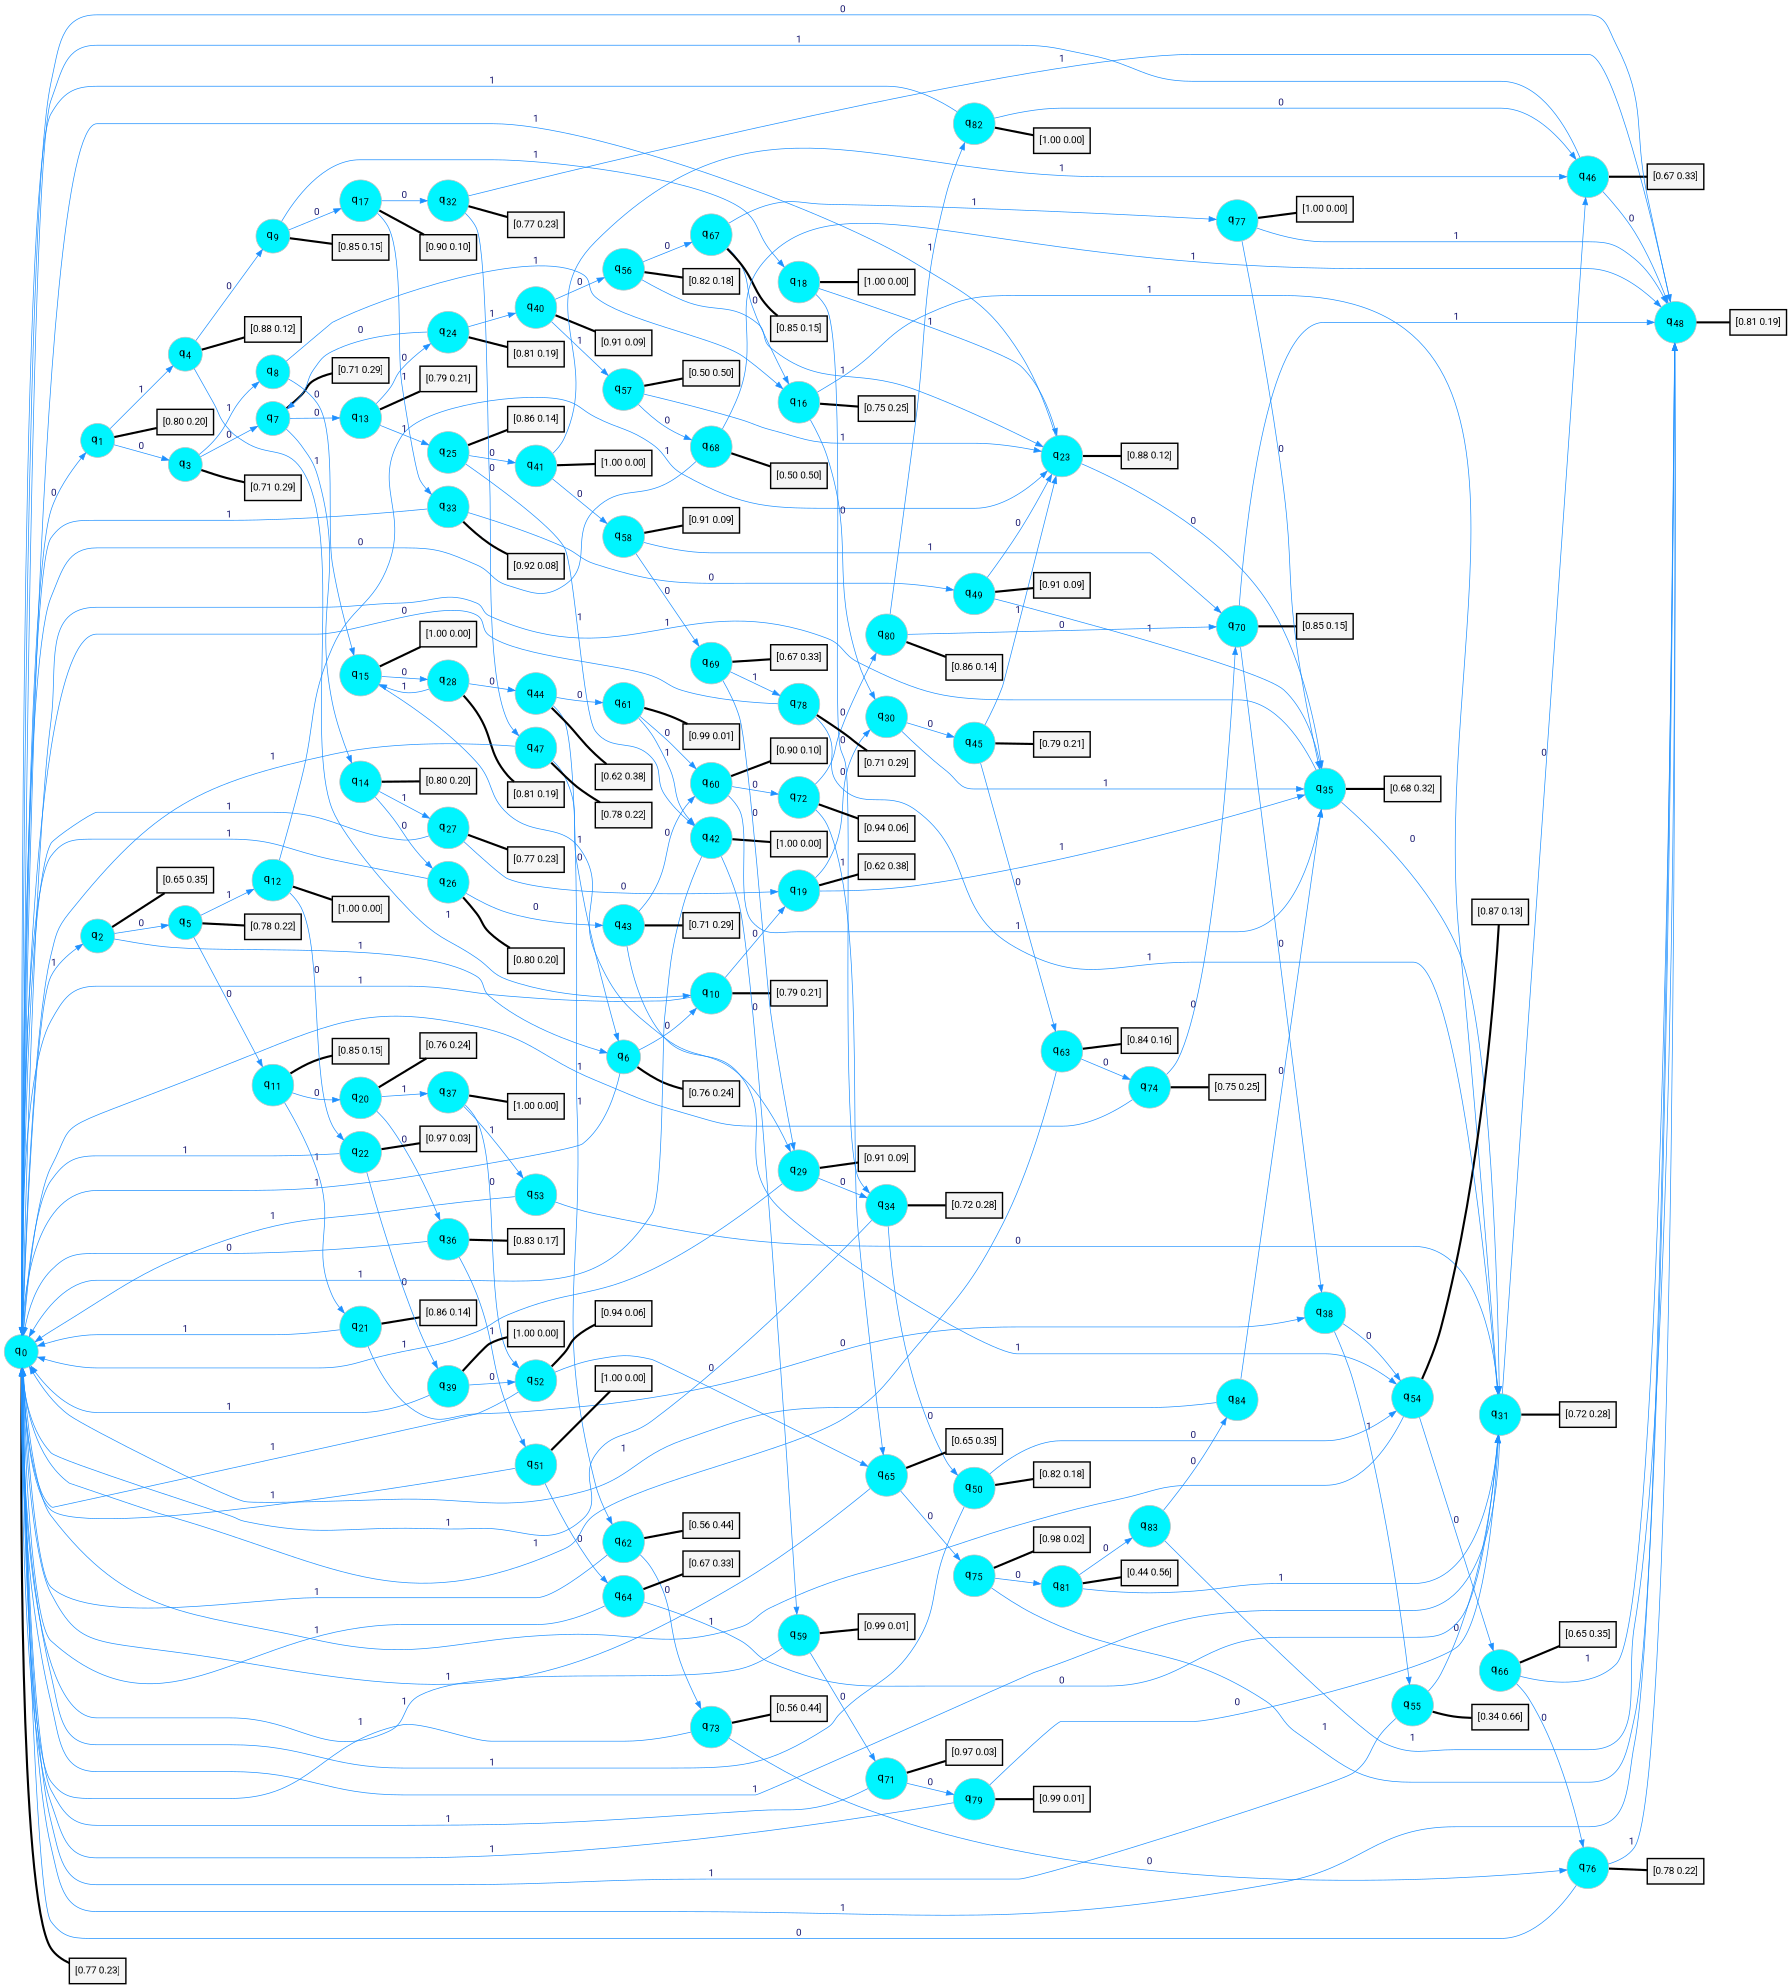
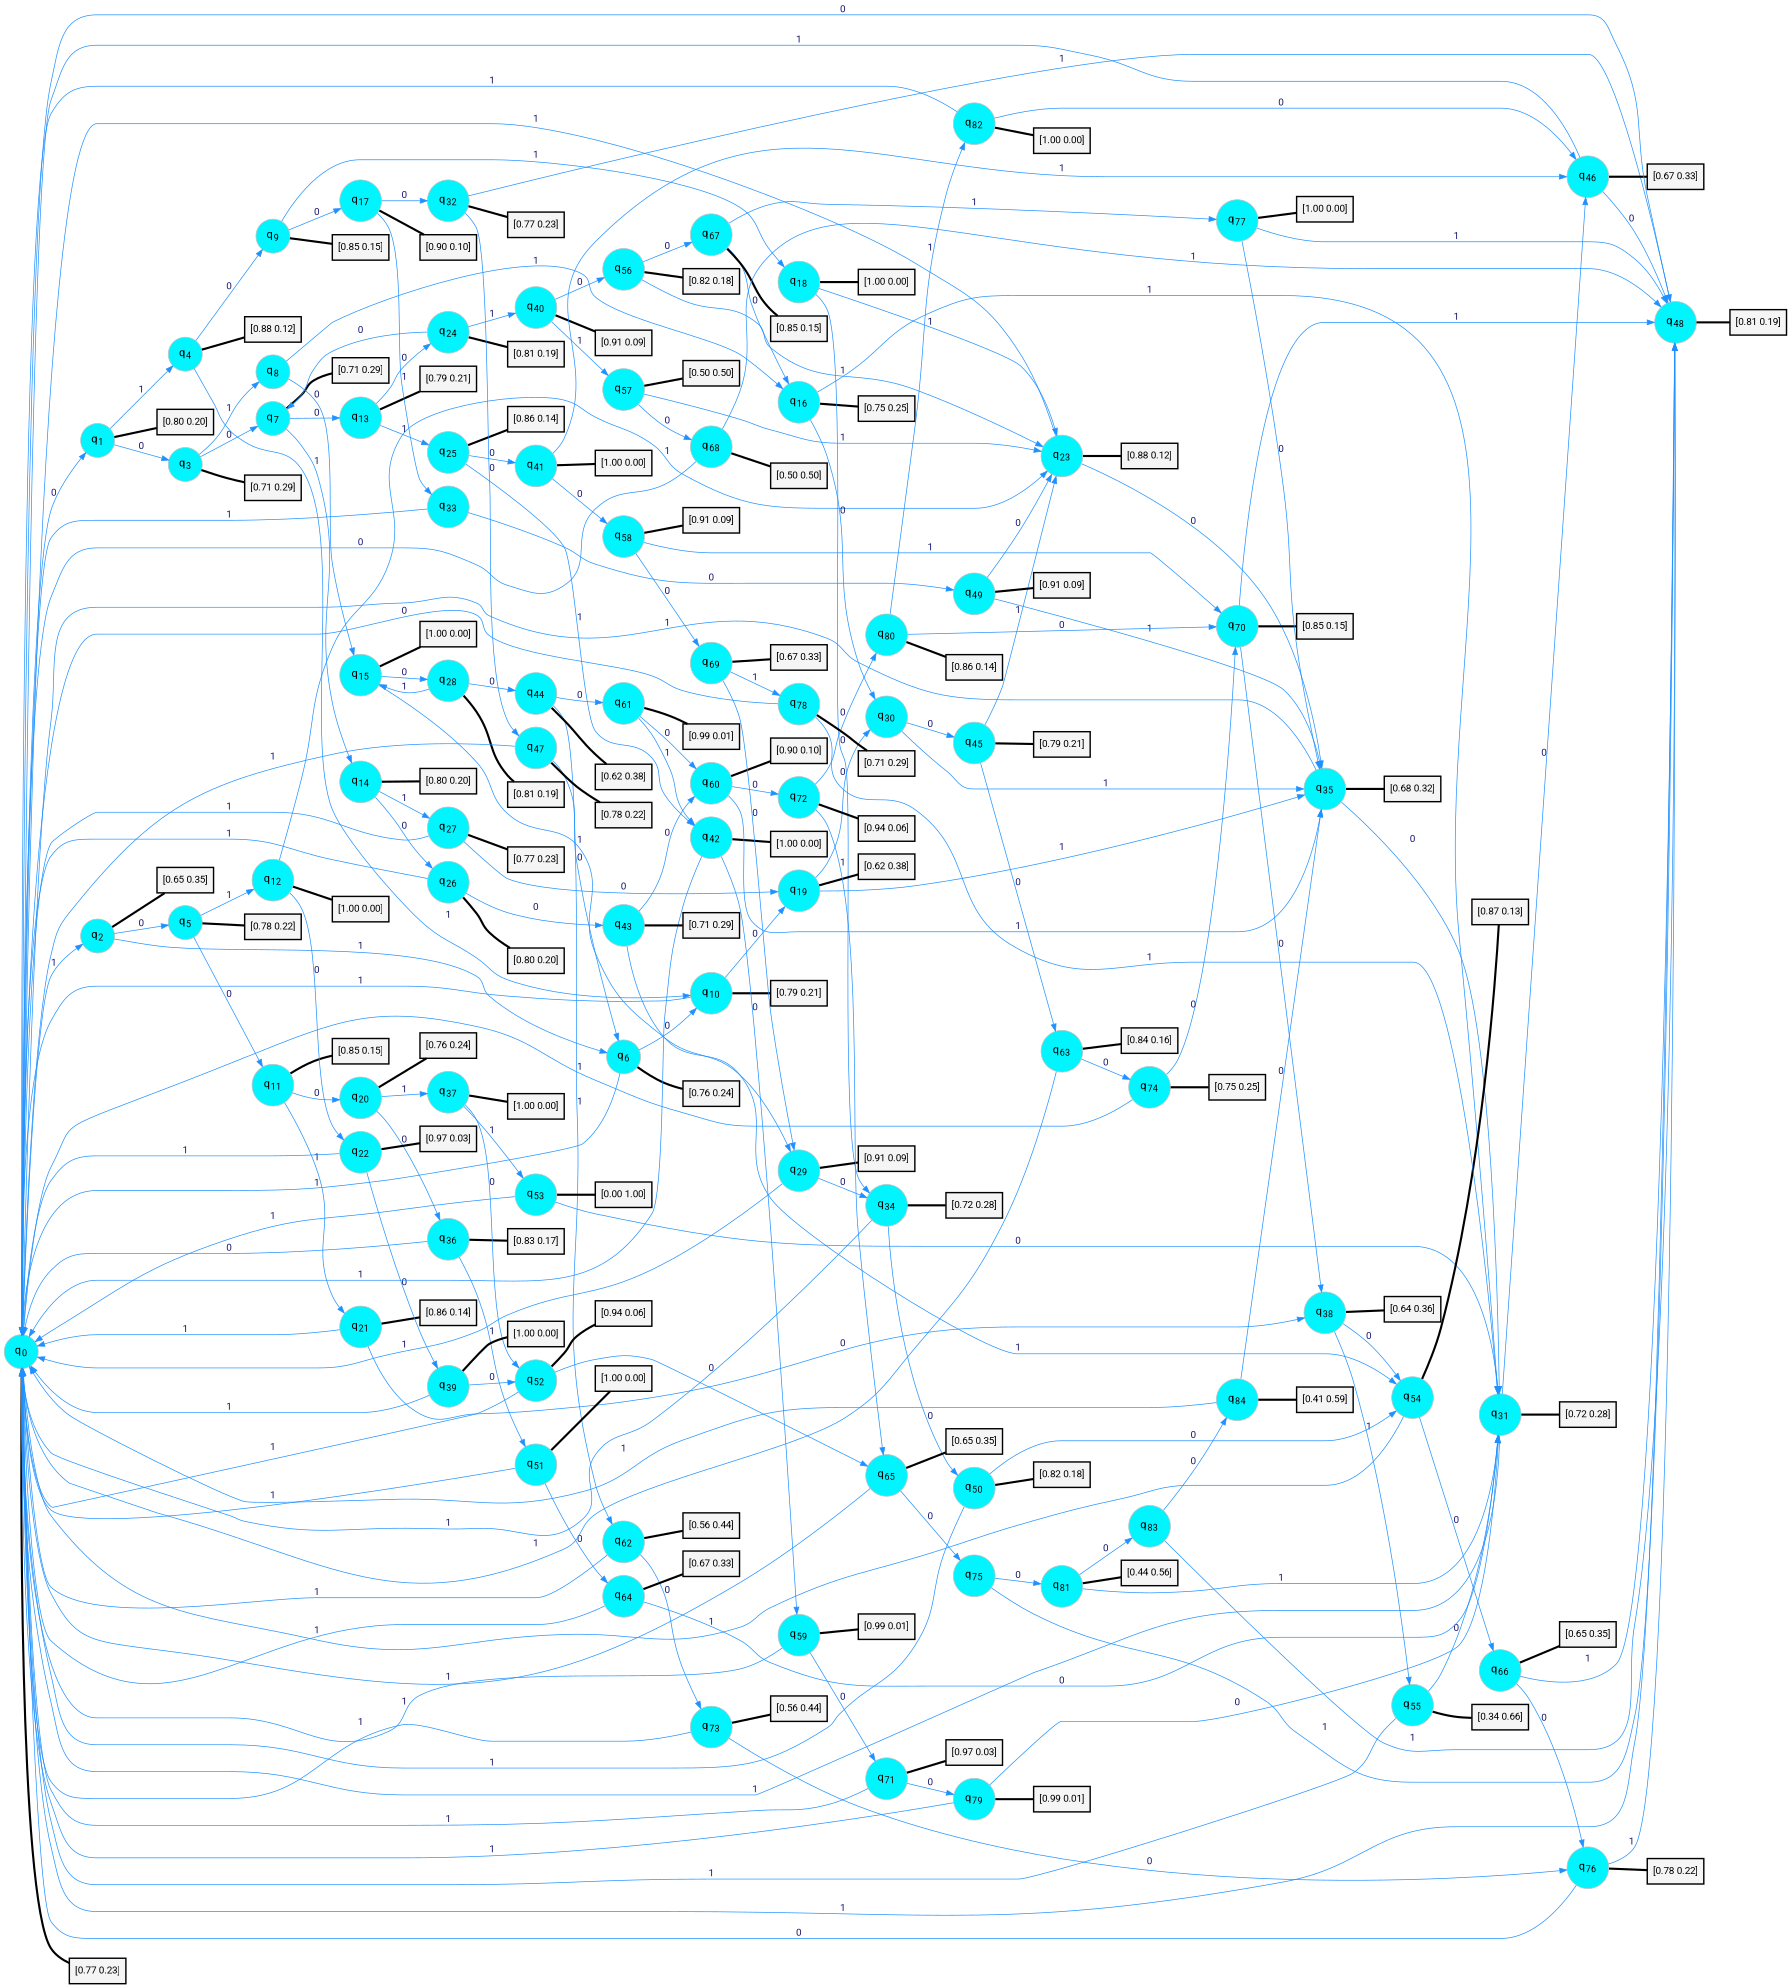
node "[0.92 0.08]": removed
node "[0.00 1.00]": added
node "[0.64 0.36]": added
node "[0.41 0.59]": added
node "[0.98 0.02]": removed
